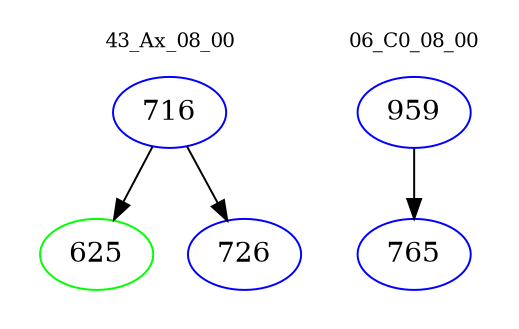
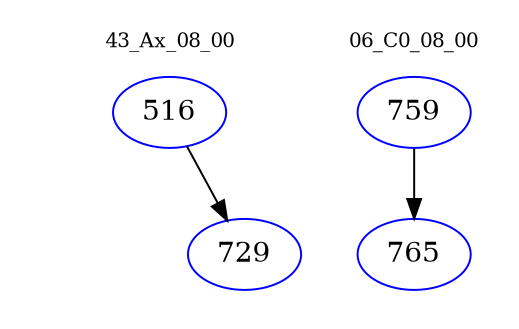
node "716": label "716" -> "516"
node "959": label "959" -> "759"
node "625": removed
node "726": label "726" -> "729"
